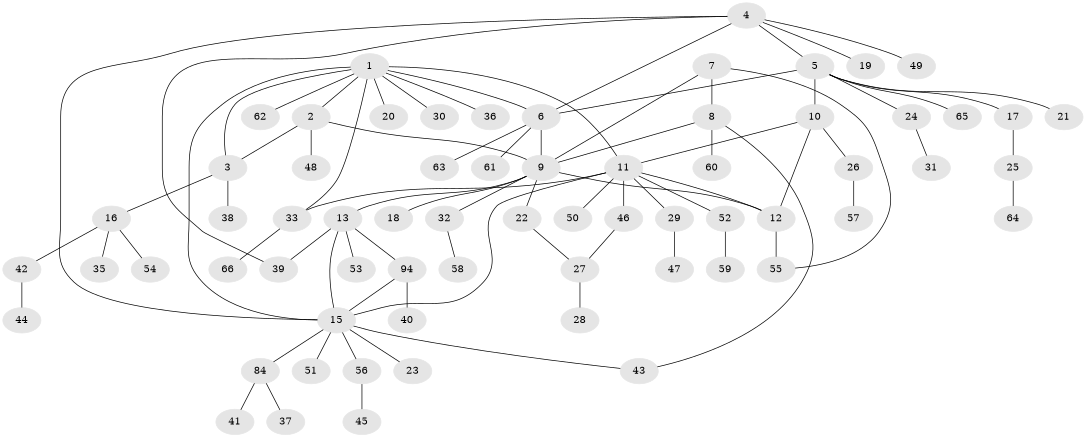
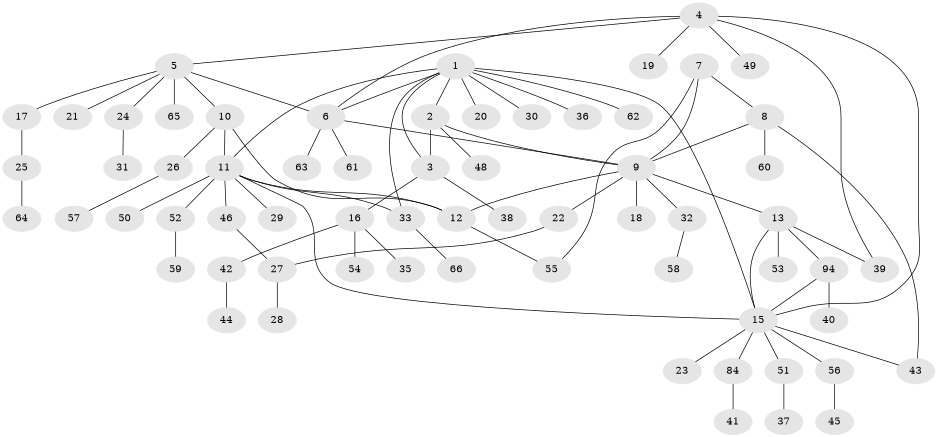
node "47": removed
edge "84" -- "37": now "51" -- "37"
